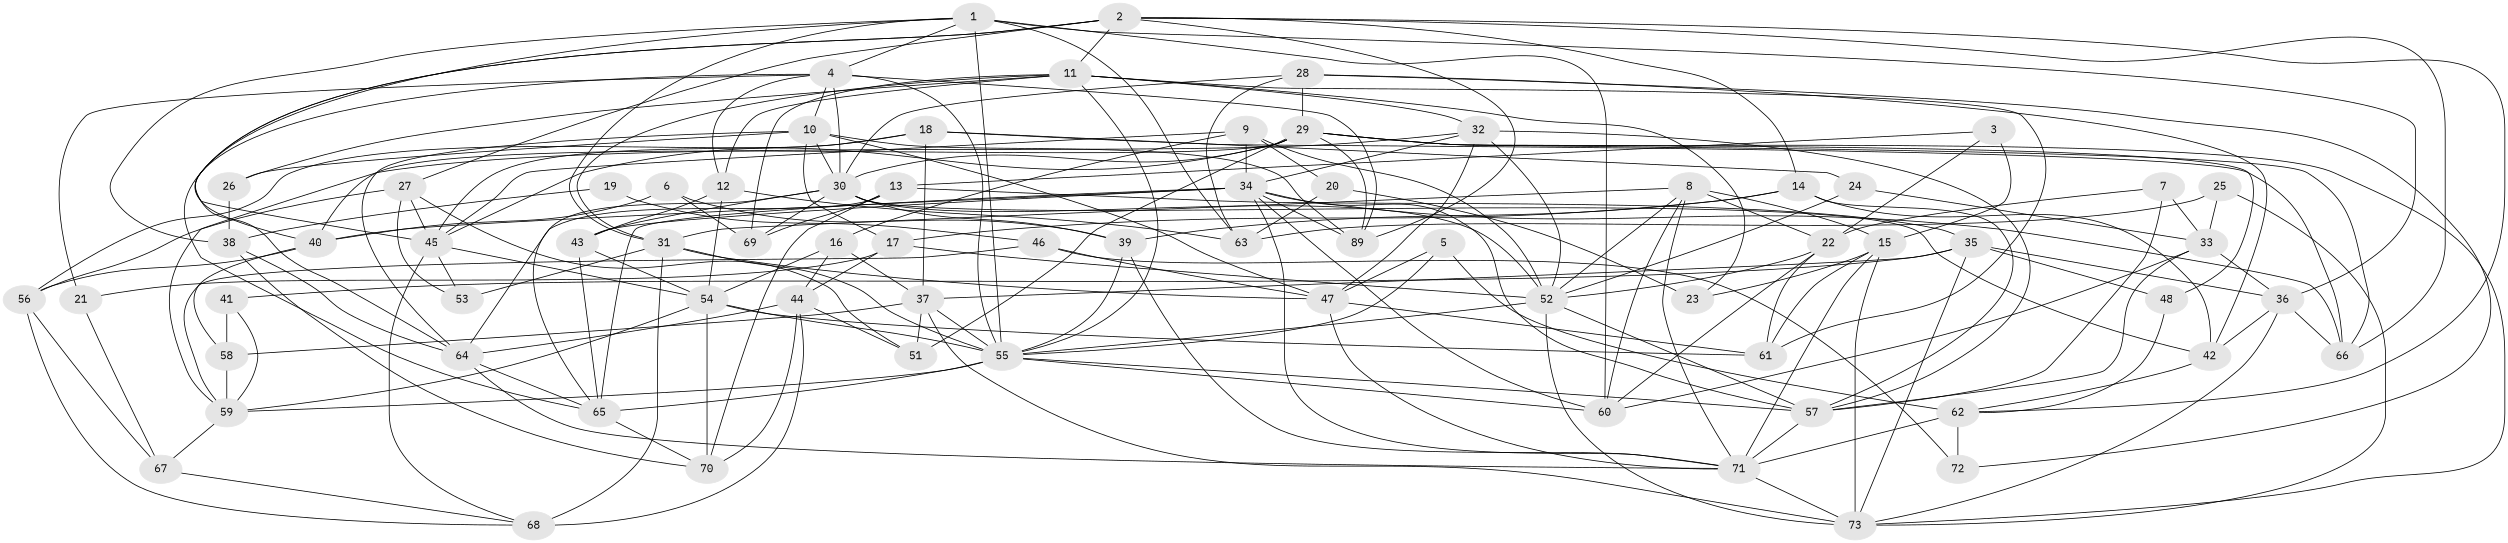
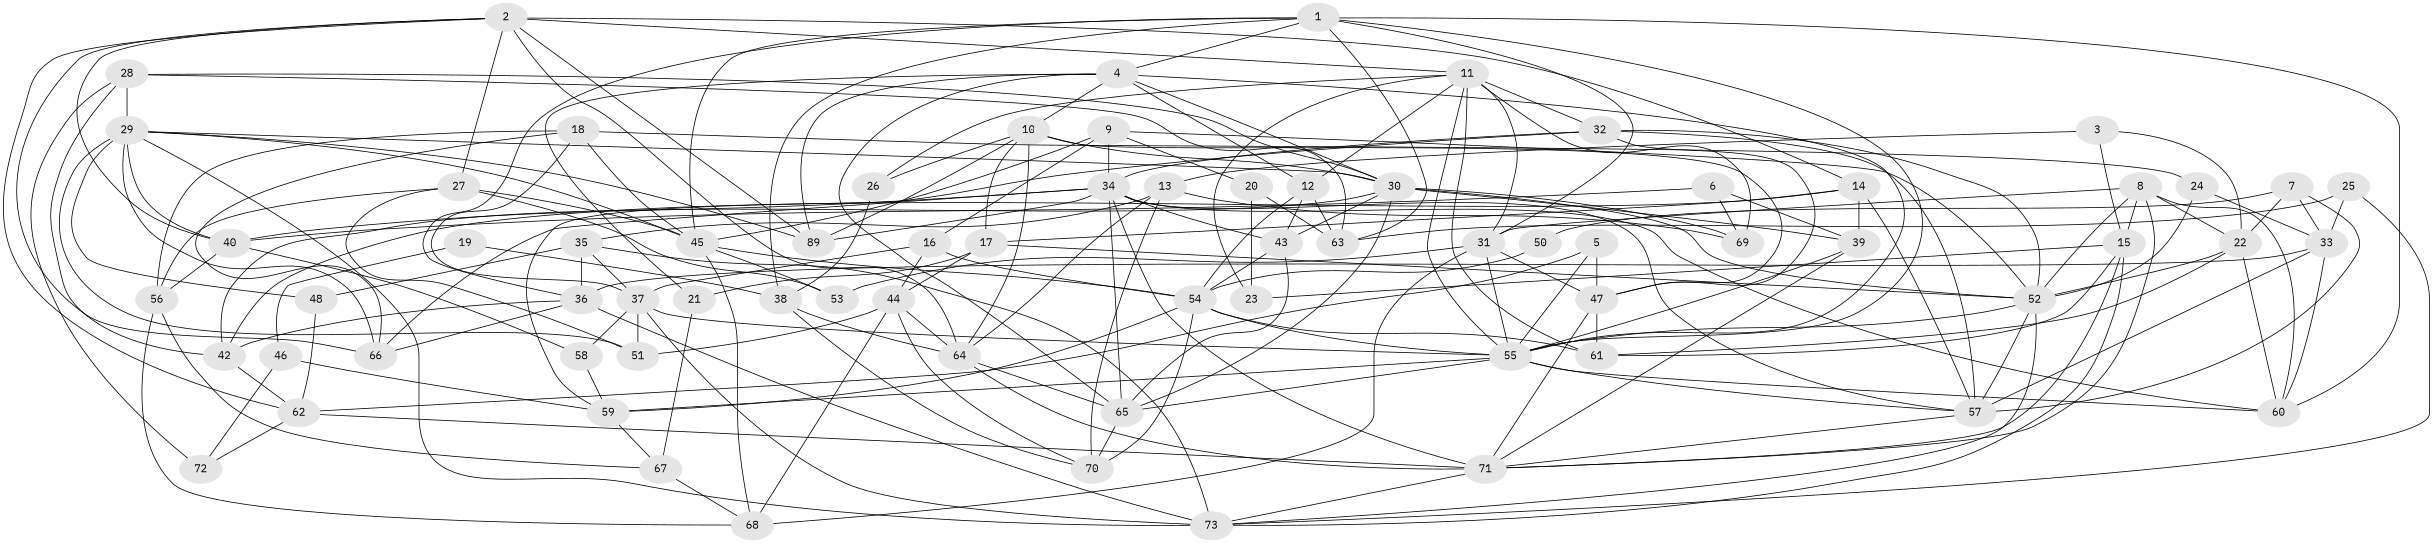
node "50": added
edge "46" -- "47": removed
node "41": removed
